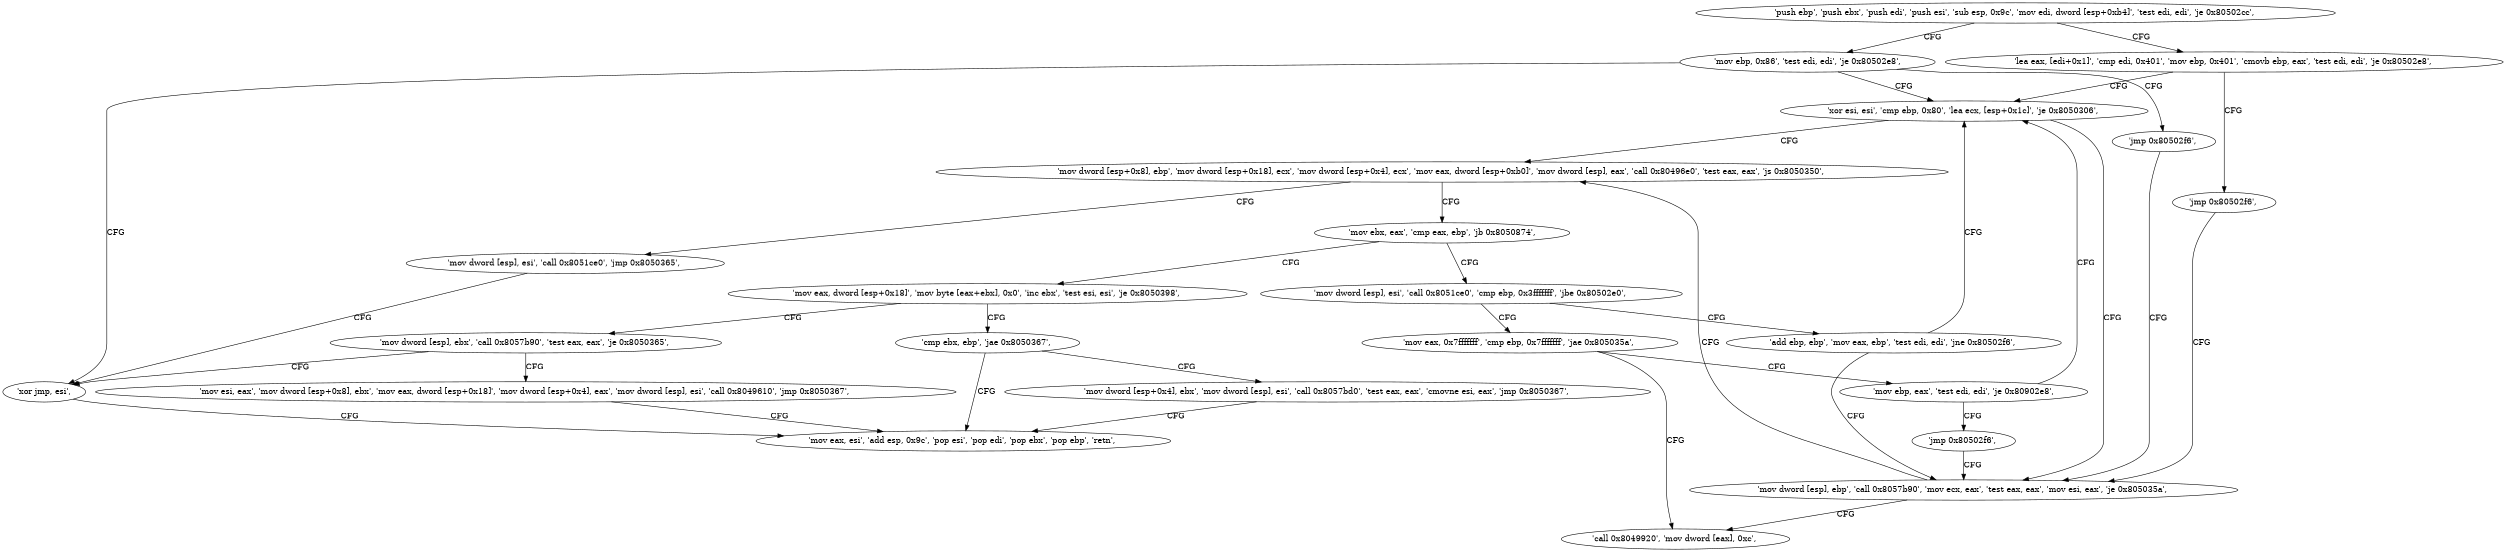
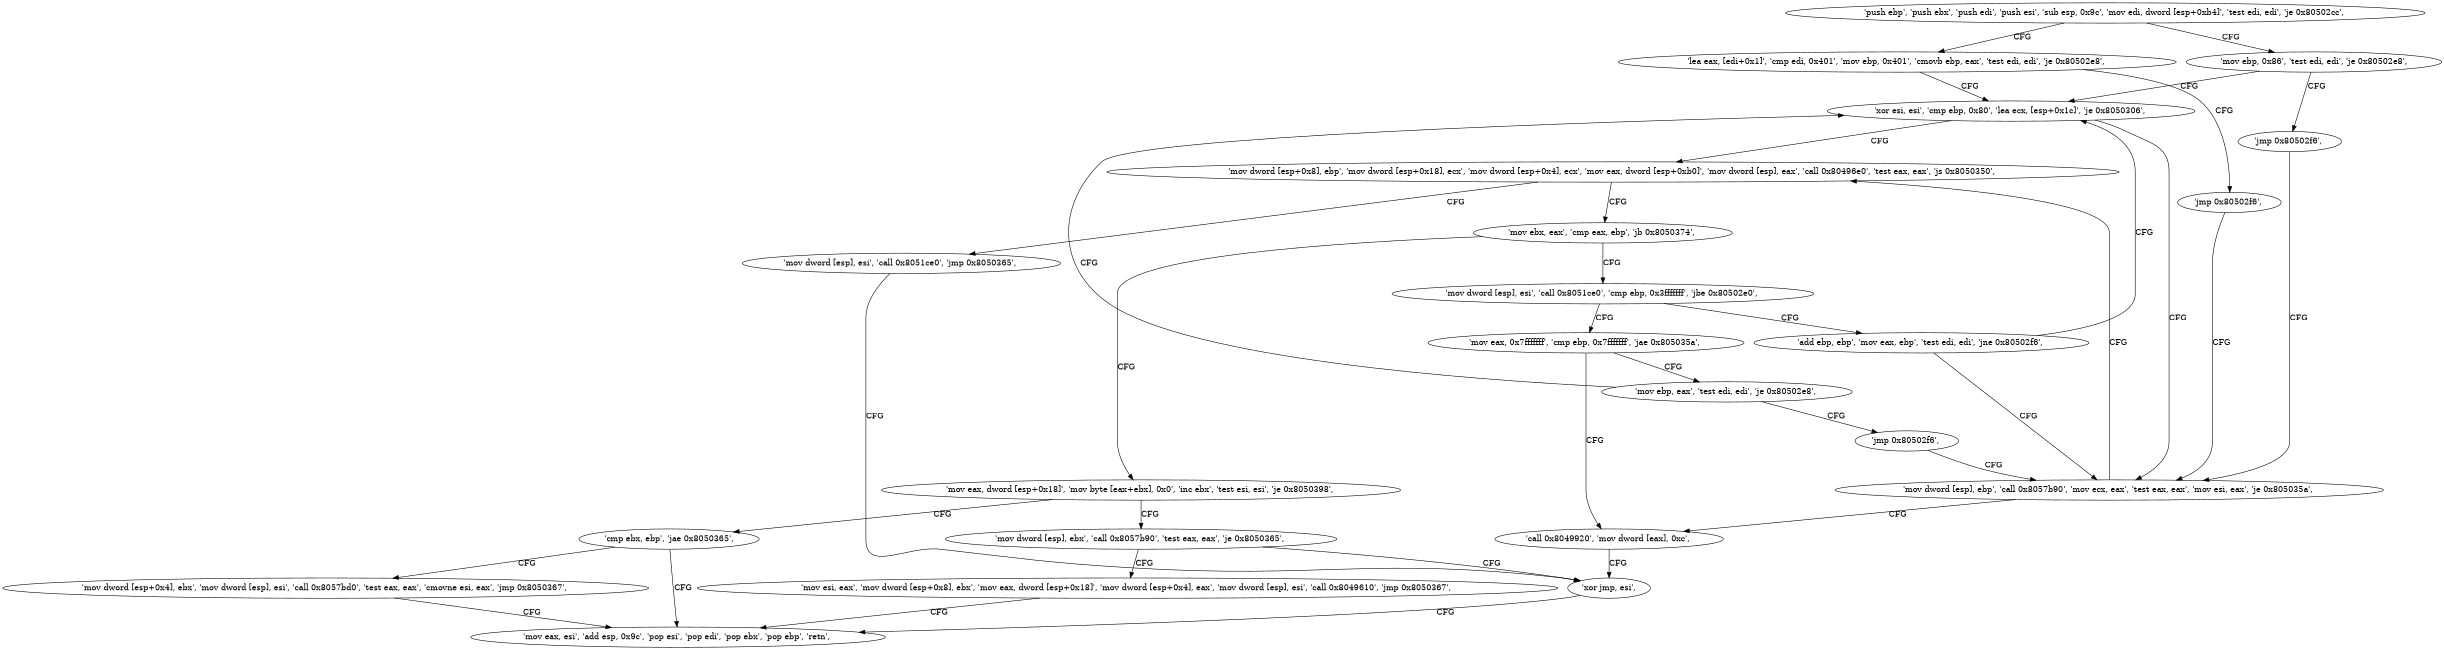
edge "'mov ebp, 0x86', 'test edi, edi', 'je 0x80502e8'," -> "'xor jmp, esi',": now "'call 0x8049920', 'mov dword [eax], 0xc'," -> "'xor jmp, esi',"
node "'mov ebx, eax', 'cmp eax, ebp', 'jb 0x8050874',": label "'mov ebx, eax', 'cmp eax, ebp', 'jb 0x8050874'," -> "'mov ebx, eax', 'cmp eax, ebp', 'jb 0x8050374',"
node "'cmp ebx, ebp', 'jae 0x8050367',": label "'cmp ebx, ebp', 'jae 0x8050367'," -> "'cmp ebx, ebp', 'jae 0x8050365',"
node "'mov ebp, eax', 'test edi, edi', 'je 0x80902e8',": label "'mov ebp, eax', 'test edi, edi', 'je 0x80902e8'," -> "'mov ebp, eax', 'test edi, edi', 'je 0x80502e8',"
